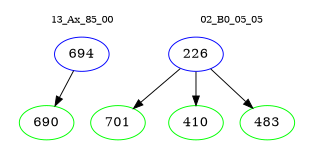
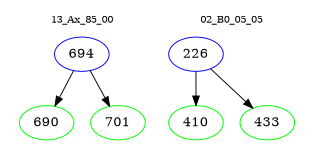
edge "226" -> "701": now "694" -> "701"
node "483": label "483" -> "433"
